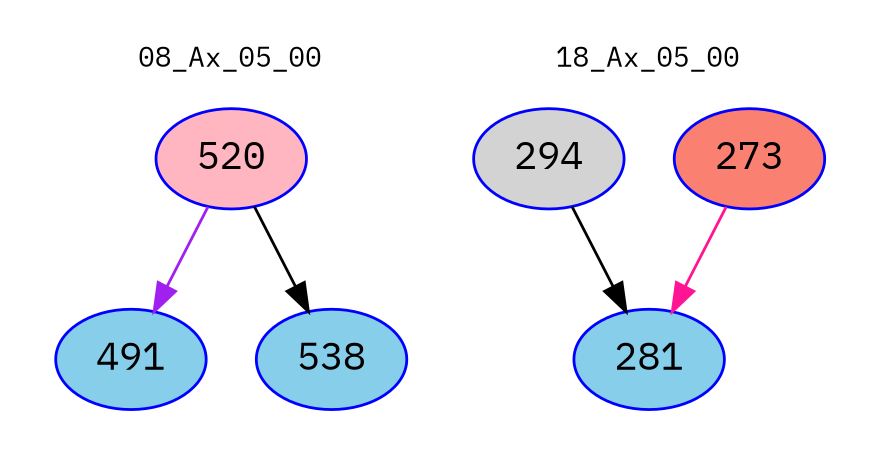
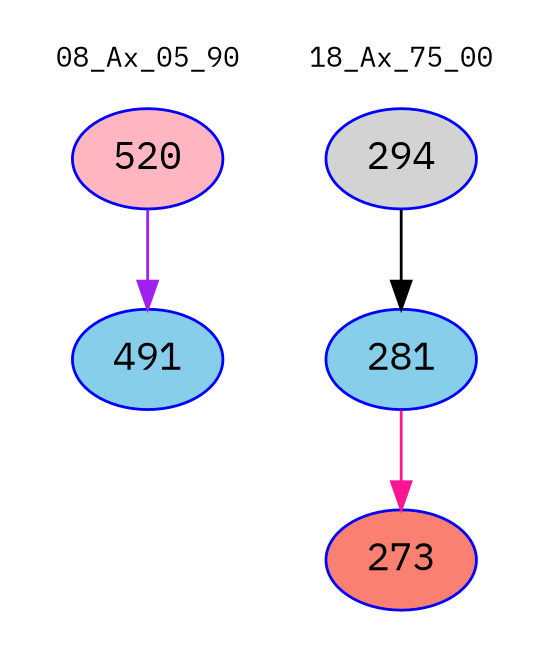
cluster "08_Ax_05_00": label "08_Ax_05_00" -> "08_Ax_05_90"
cluster "18_Ax_05_00": label "18_Ax_05_00" -> "18_Ax_75_00"
edge "273" -> "281": reversed
node "538": removed
